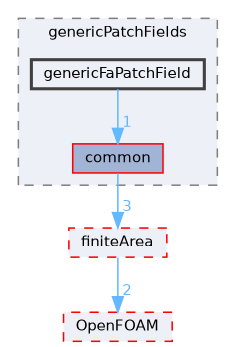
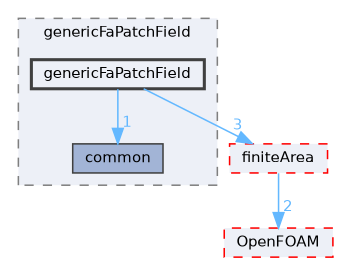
cluster "genericPatchFields": label "genericPatchFields" -> "genericFaPatchField"
node "common": color red -> grey25
edge "common" -> "finiteArea": now "genericFaPatchField" -> "finiteArea"
